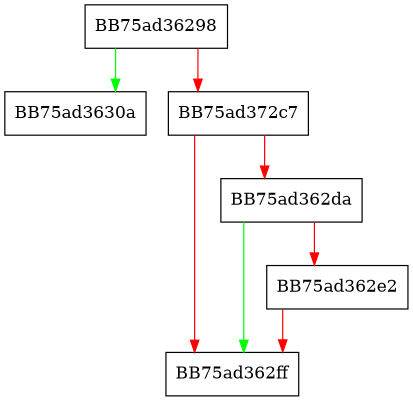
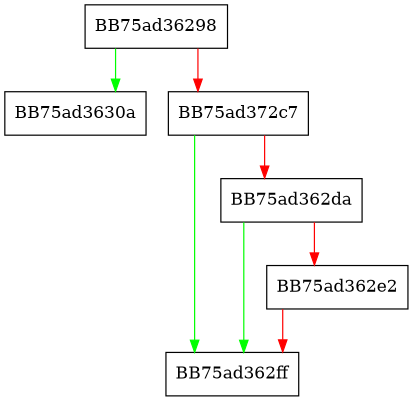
edge "BB75ad372c7" -> "BB75ad362ff": color red -> green
